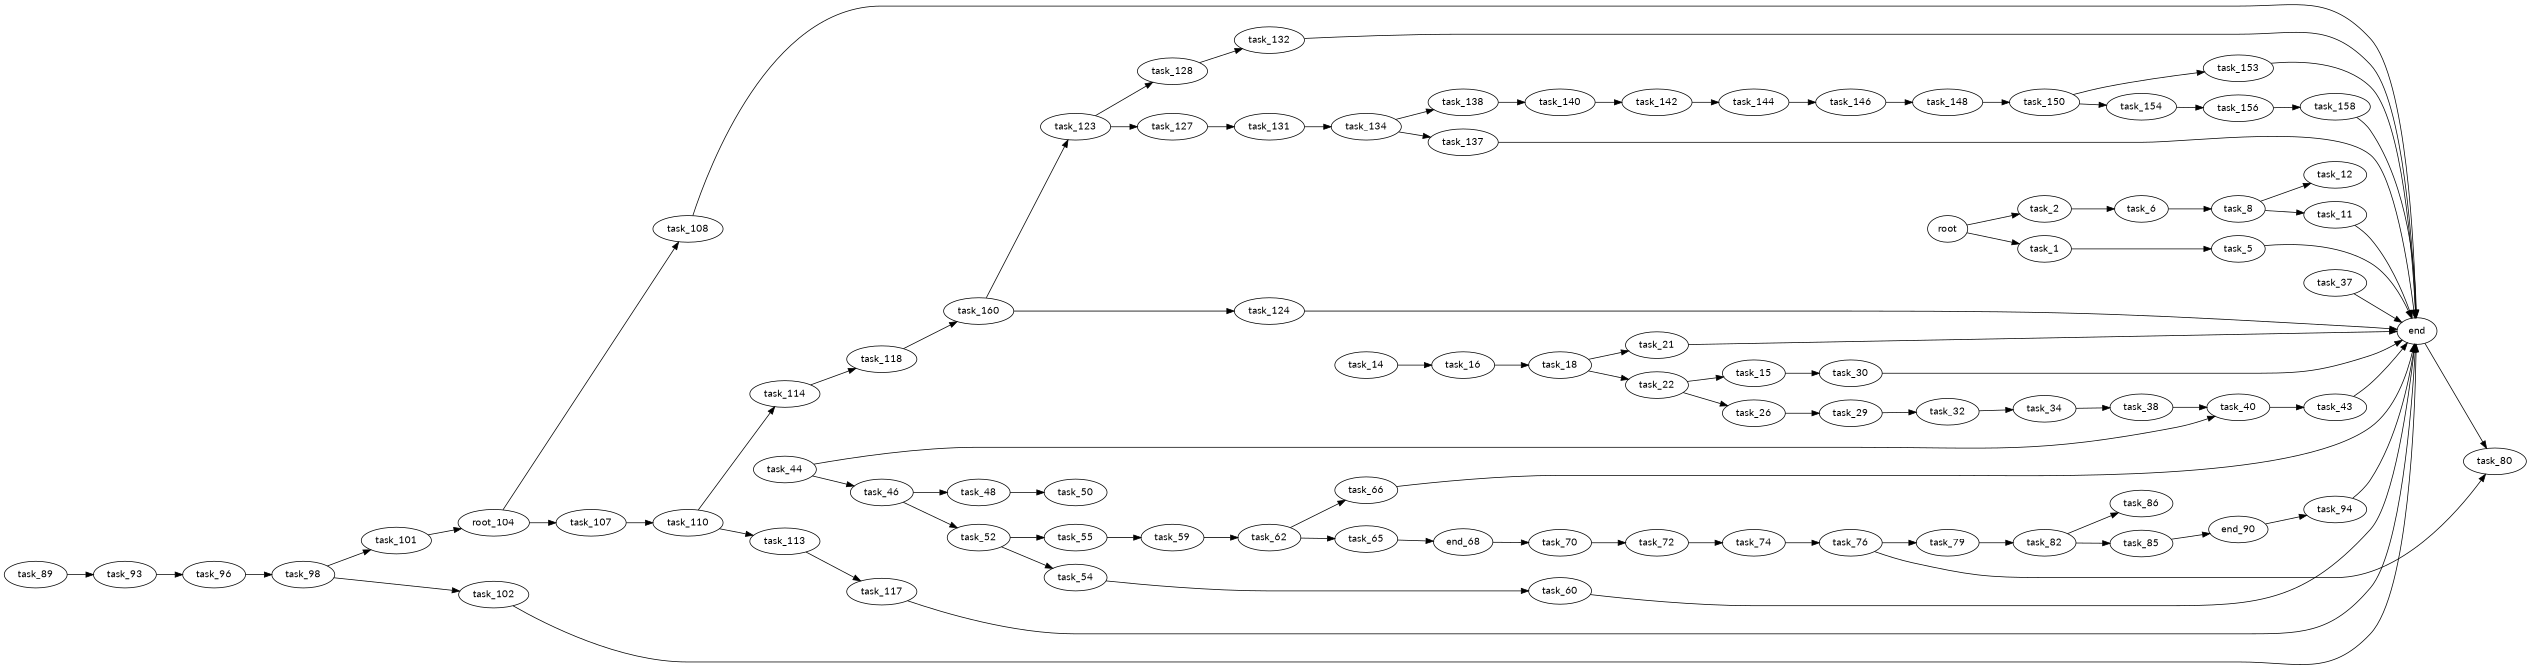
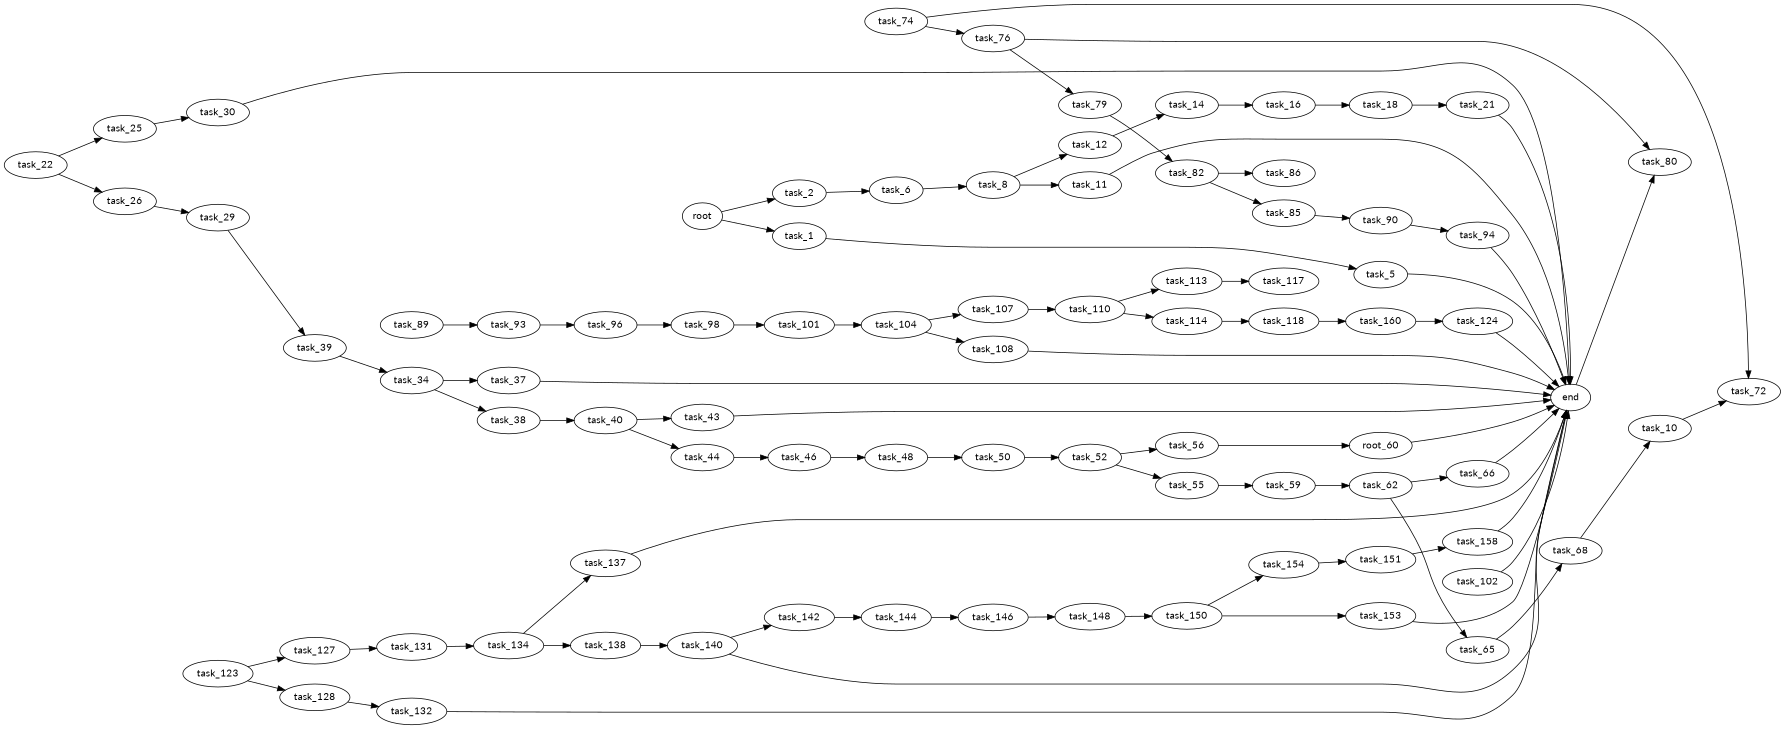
node "task_156": label "task_156" -> "task_151"
edge "task_12" -> "task_14": added
edge "task_160" -> "task_123": removed
node "task_15": label "task_15" -> "task_25"
edge "task_18" -> "task_22": removed
edge "task_34" -> "task_37": added
node "task_32": label "task_32" -> "task_39"
edge "task_44" -> "task_40": reversed
edge "task_46" -> "task_52": now "task_50" -> "task_52"
node "root_104": label "root_104" -> "task_104"
node "end_90": label "end_90" -> "task_90"
node "end_68": label "end_68" -> "task_68"
node "task_70": label "task_70" -> "task_10"
edge "task_72" -> "task_74": reversed
node "task_54": label "task_54" -> "task_56"
edge "task_98" -> "task_102": removed
node "task_60": label "task_60" -> "root_60"
edge "task_117" -> "end": now "task_140" -> "end"
